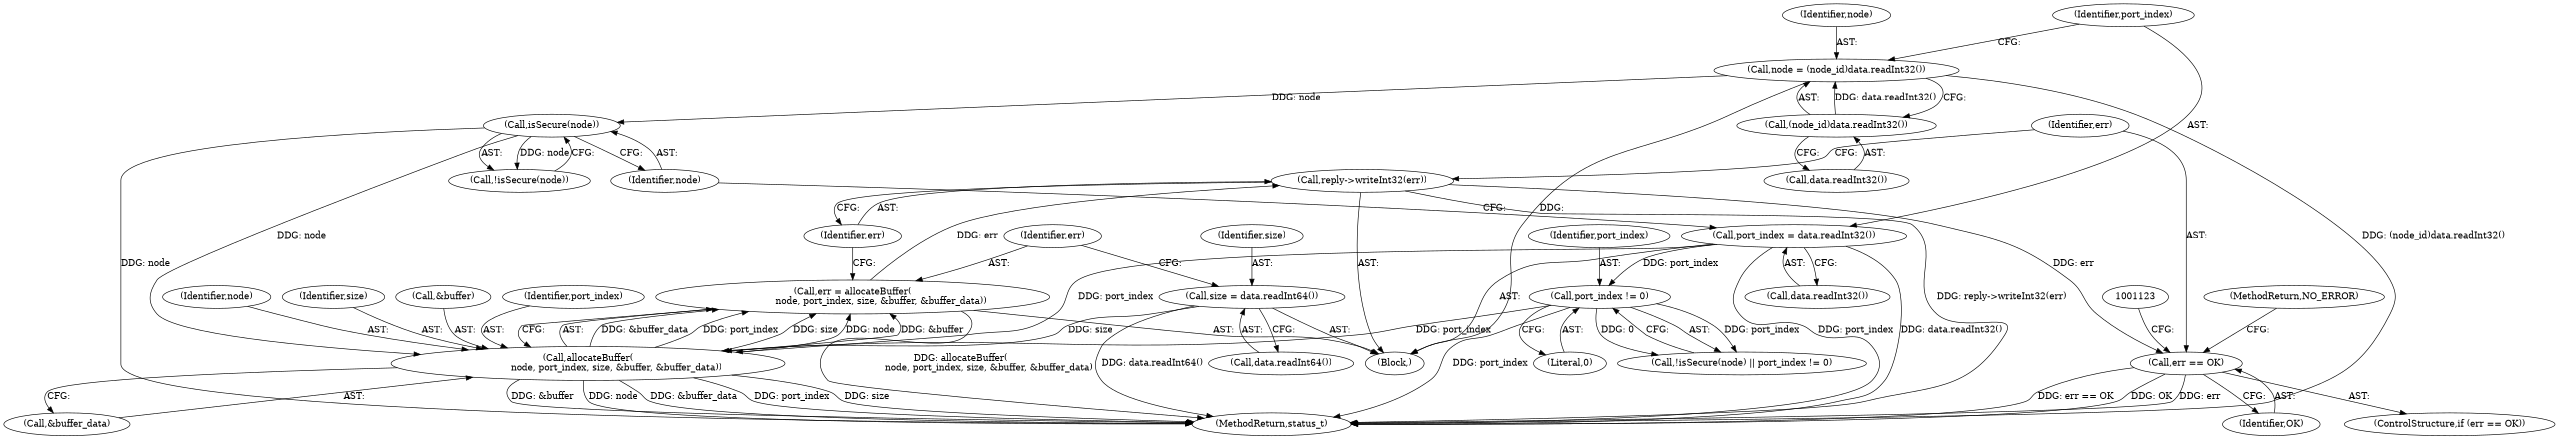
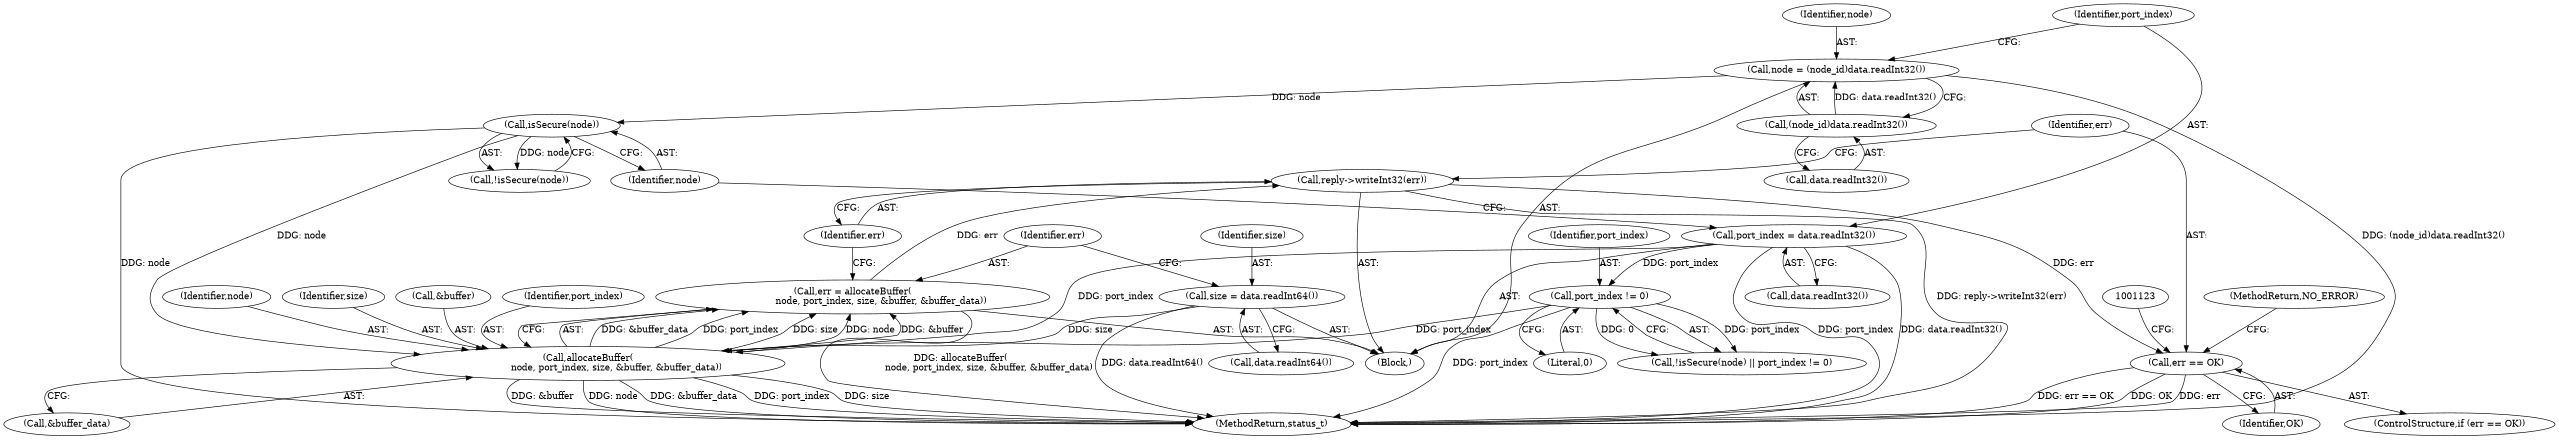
edge "(Call,node = (node_id)data.readInt32())" -> "(Block,)": label "DDG: " -> "AST: "
